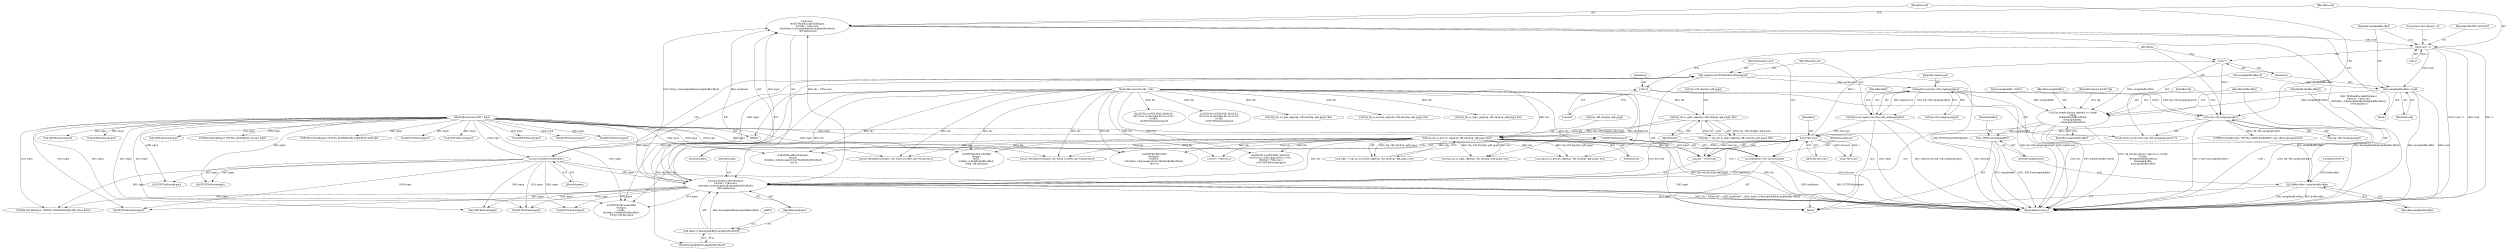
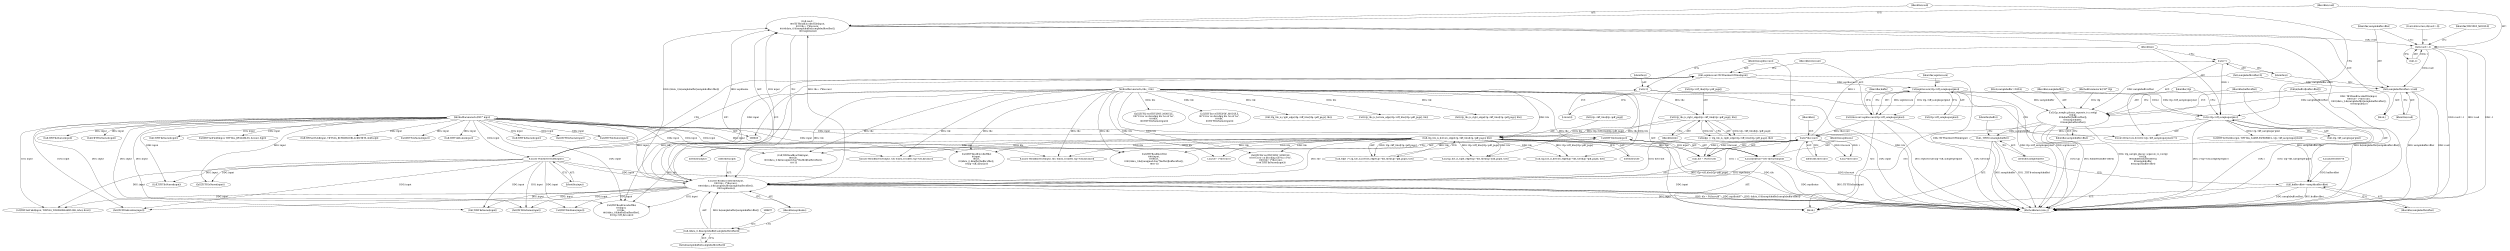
edge "(Call,read==-1)" -> "(Call,i++)": now "(Call,read==-1)" -> "(Call,-1)"
edge "(MethodParameterIn,ttile_t tile)" -> "(Call,&(samplebuffer[samplebufferoffset]))": now "(MethodParameterIn,ttile_t tile)" -> "(MethodReturn,tsize_t)"
